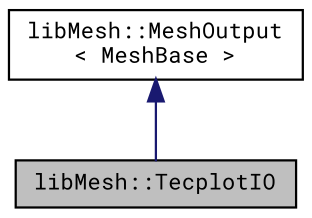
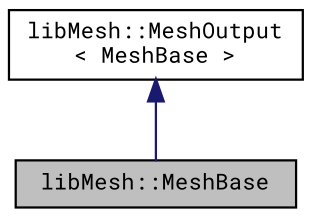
node "libMesh::TecplotIO": label "libMesh::TecplotIO" -> "libMesh::MeshBase"
